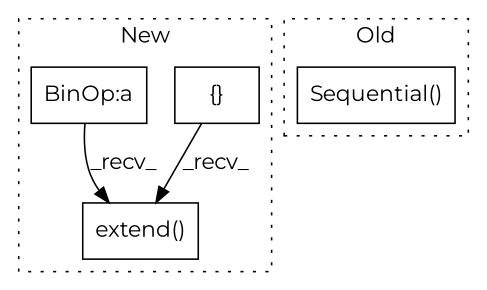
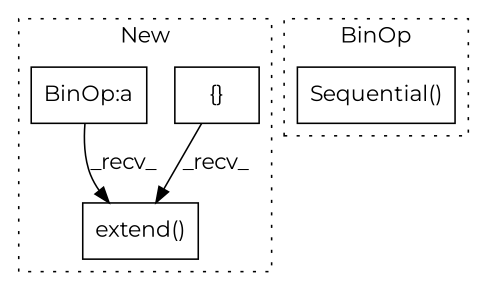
cluster "Old": label "Old" -> "BinOp"
